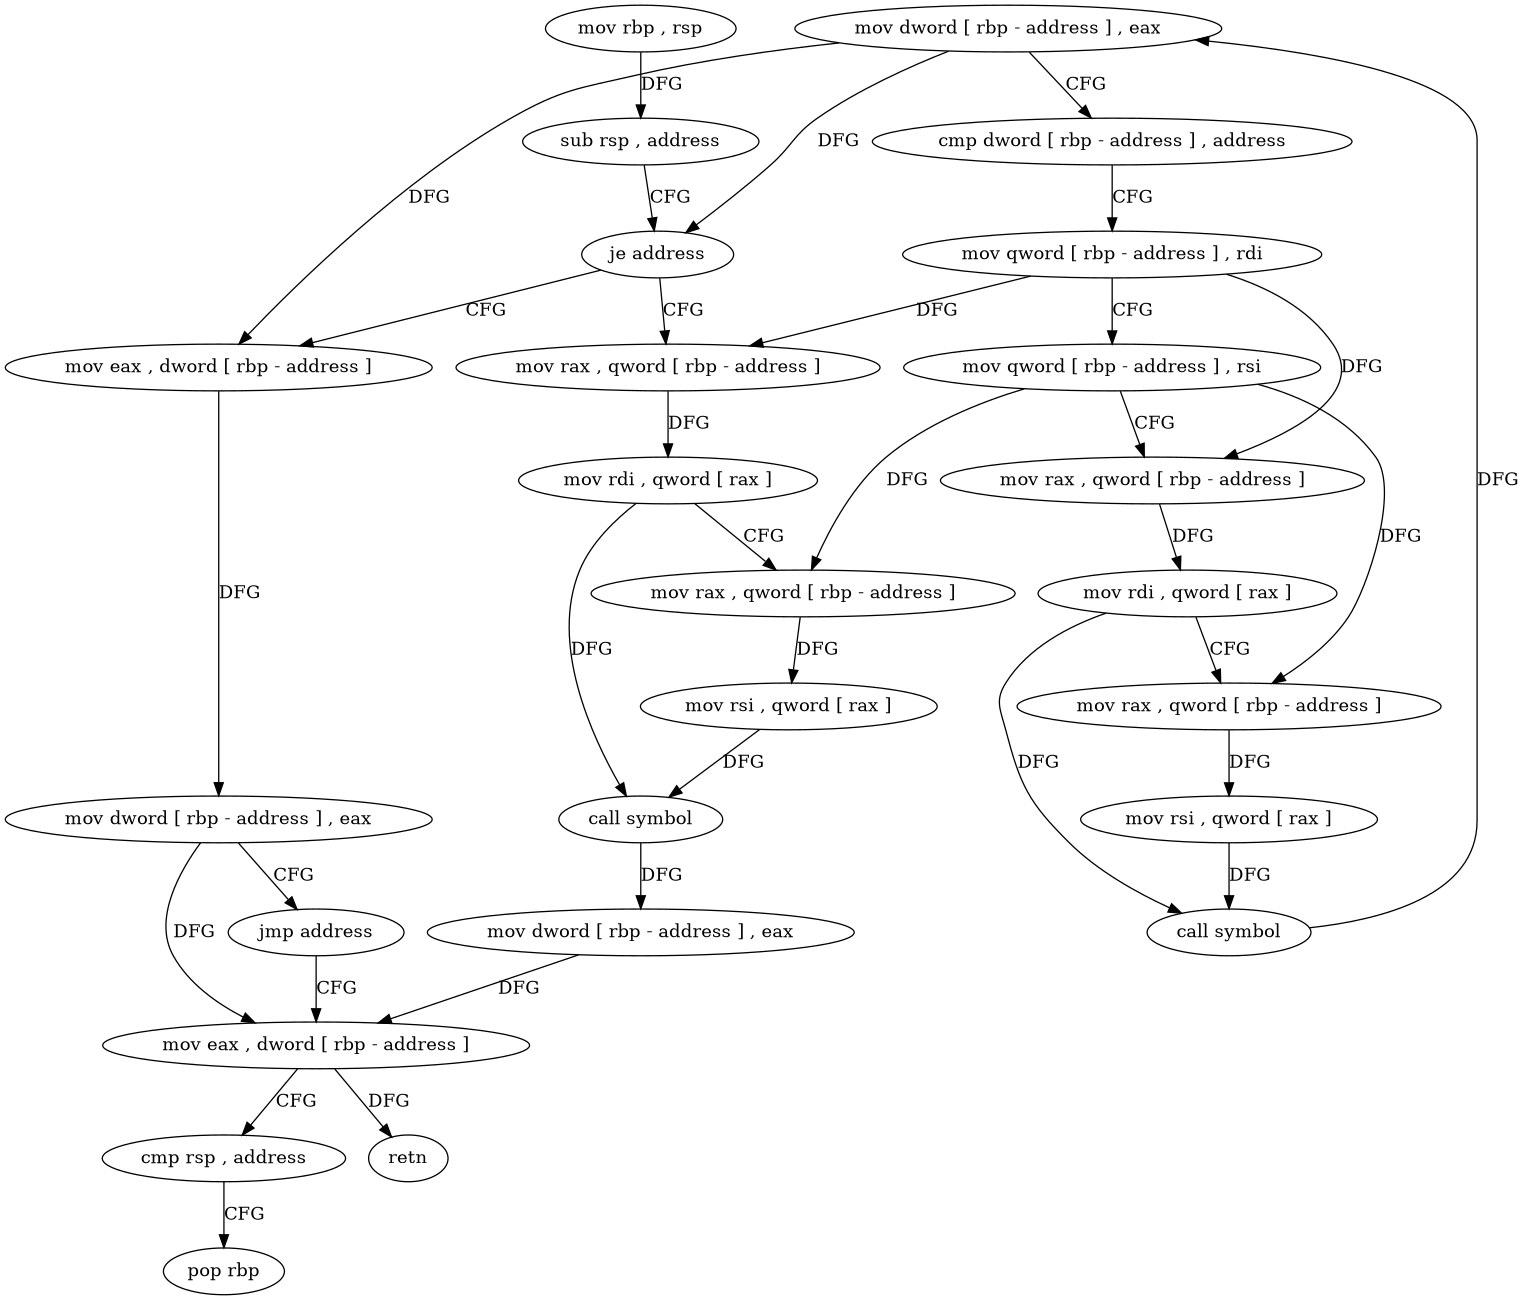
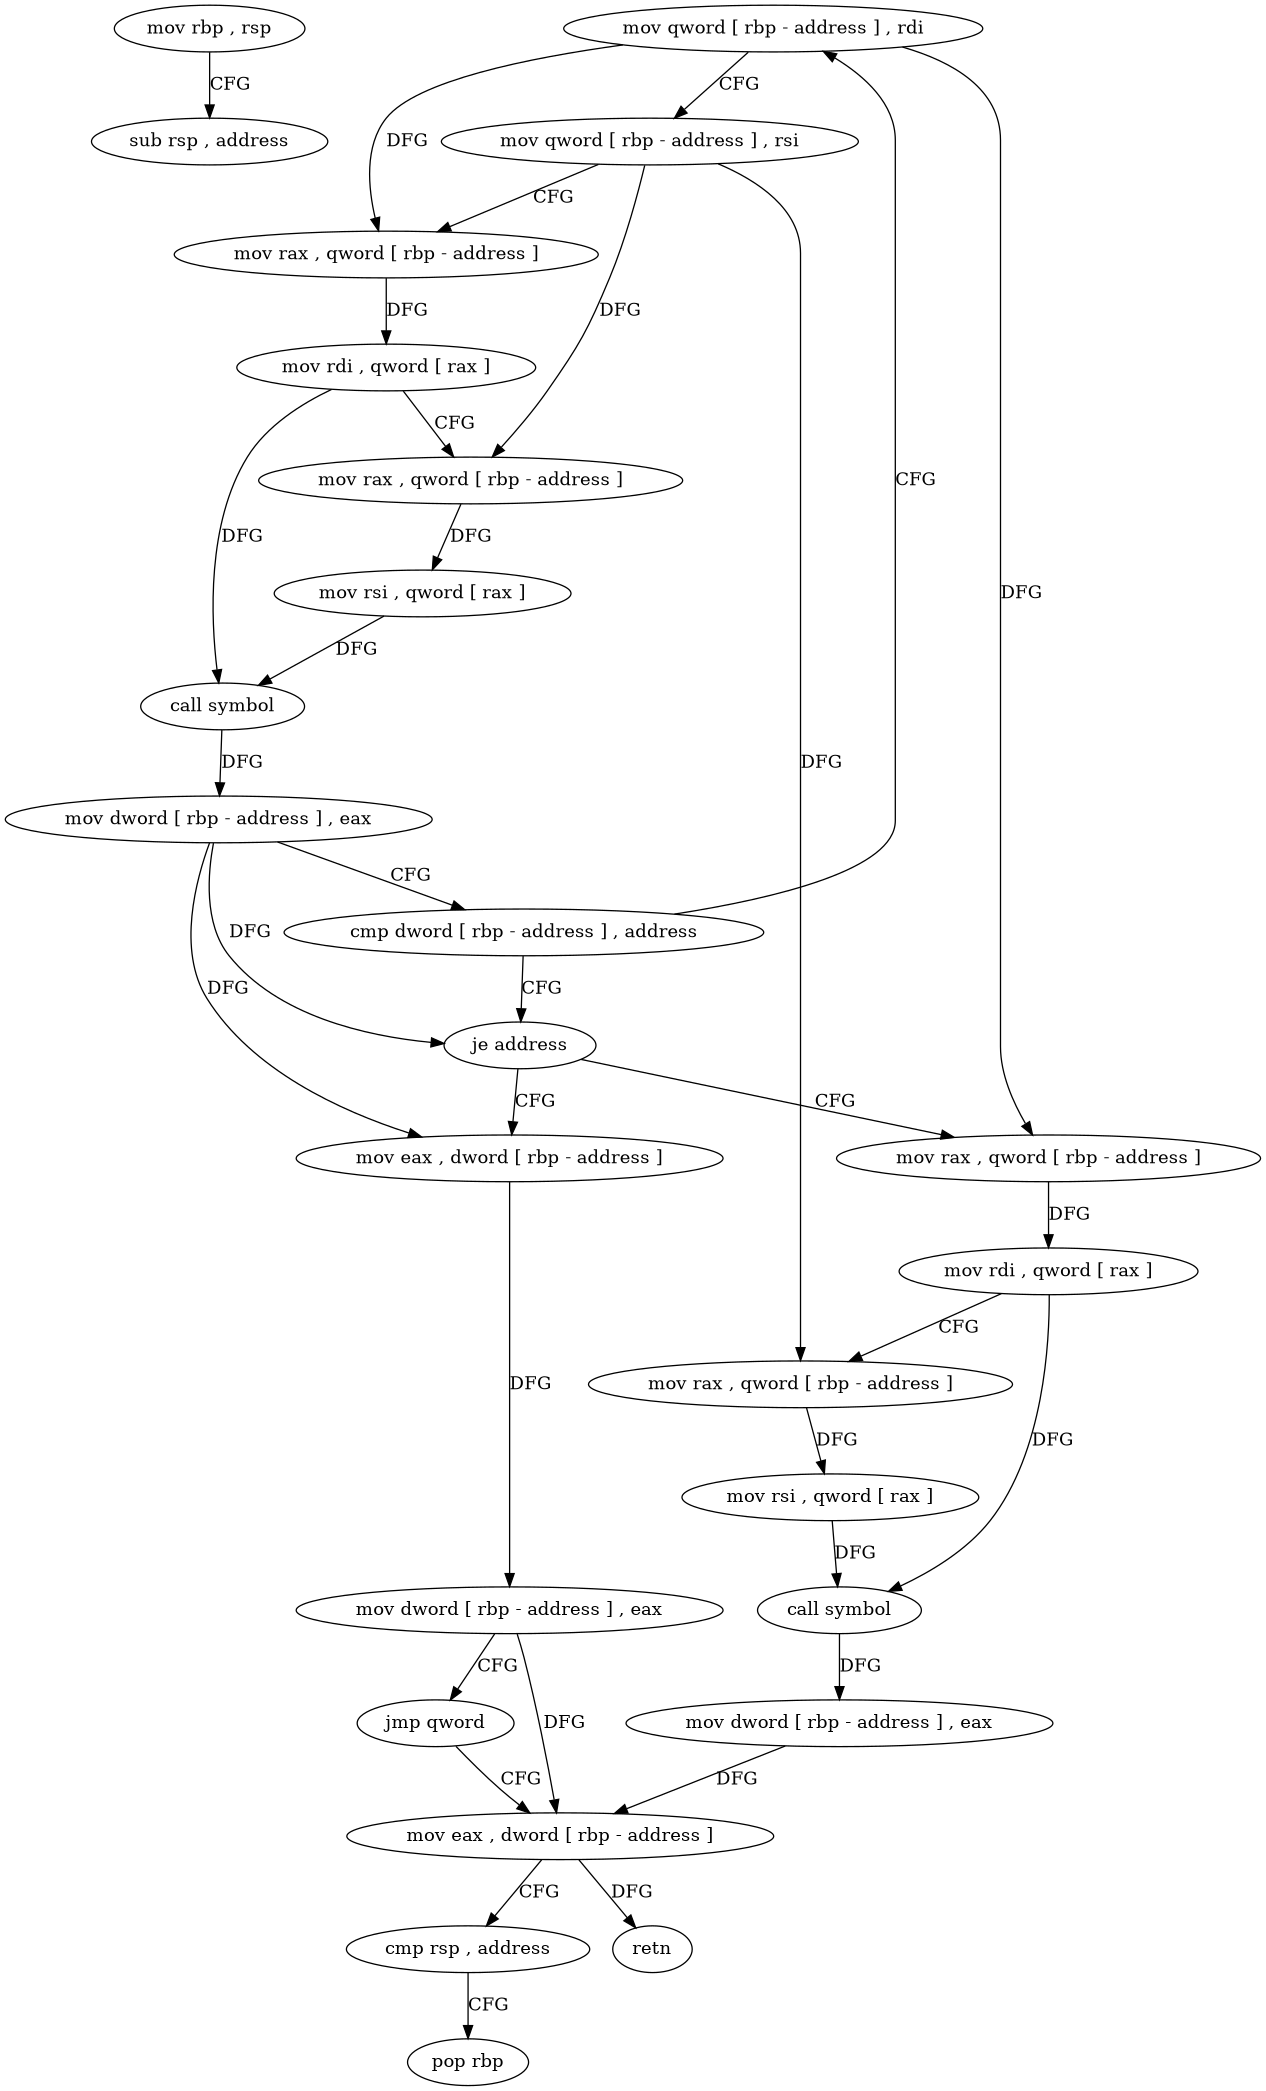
edge "mov rbp , rsp" -> "sub rsp , address": label "DFG" -> "CFG"
edge "sub rsp , address" -> "je address": now "cmp dword [ rbp - address ] , address" -> "je address"
node "jmp address": label "jmp address" -> "jmp qword"
